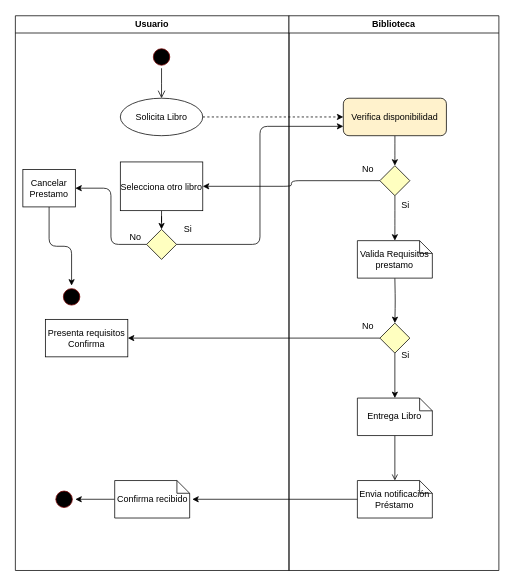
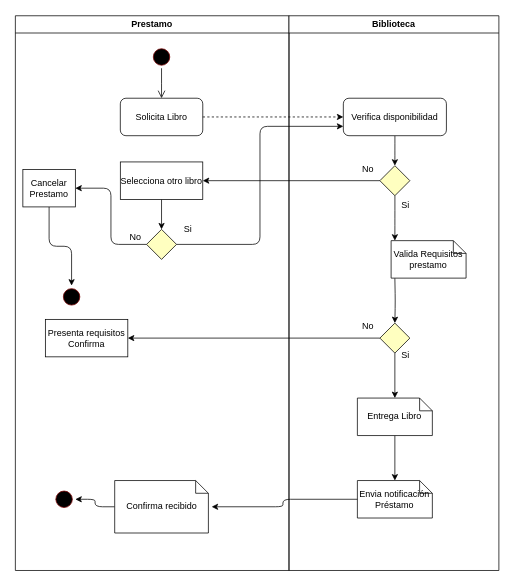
node "Usuario": label "Usuario" -> "Prestamo"
node "Solicita Libro": shape ellipse -> rounded rectangle
node "Verifica disponibilidad": fillcolor #fff2cc -> #ffffff
node "Selecciona otro libro": size 83x49 -> 83x38
node "Valida Requisitos prestamo": moved (395, 259) -> (429, 259)
edge "Entrega Libro" -> "Envia notificación Préstamo": arrowhead open -> classic
node "Confirma recibido": size 75x38 -> 94x53
